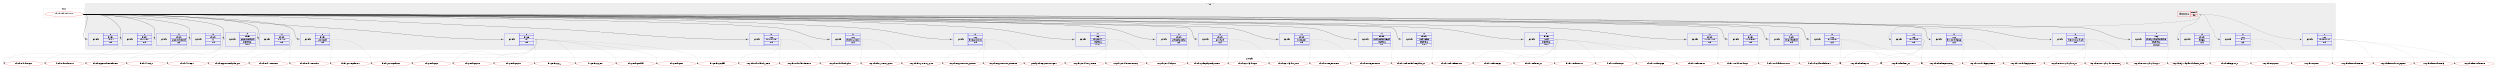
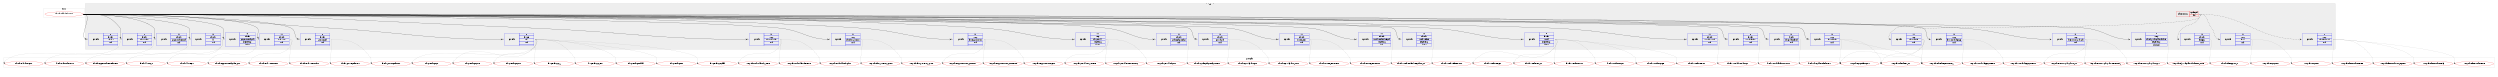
node "use_conditional": text "positive" -> "namespace"
node "autoclean/perl-Scalar-List-Utils-1.500.0": label "autoclean/perl-Scalar-List-Utils-1.500.0" -> "virtual/perl-Scalar-List-Utils-1.500.0"
node "virtual/perl-File-Spec-3.670.0": label "virtual/perl-File-Spec-3.670.0" -> "virtual/perl-Data-Spec-3.670.0"
node "dev-perl/Spec-Fatal-0.14.0": label "dev-perl/Spec-Fatal-0.14.0" -> "dev-perl/Test-Fatal-0.14.0"
